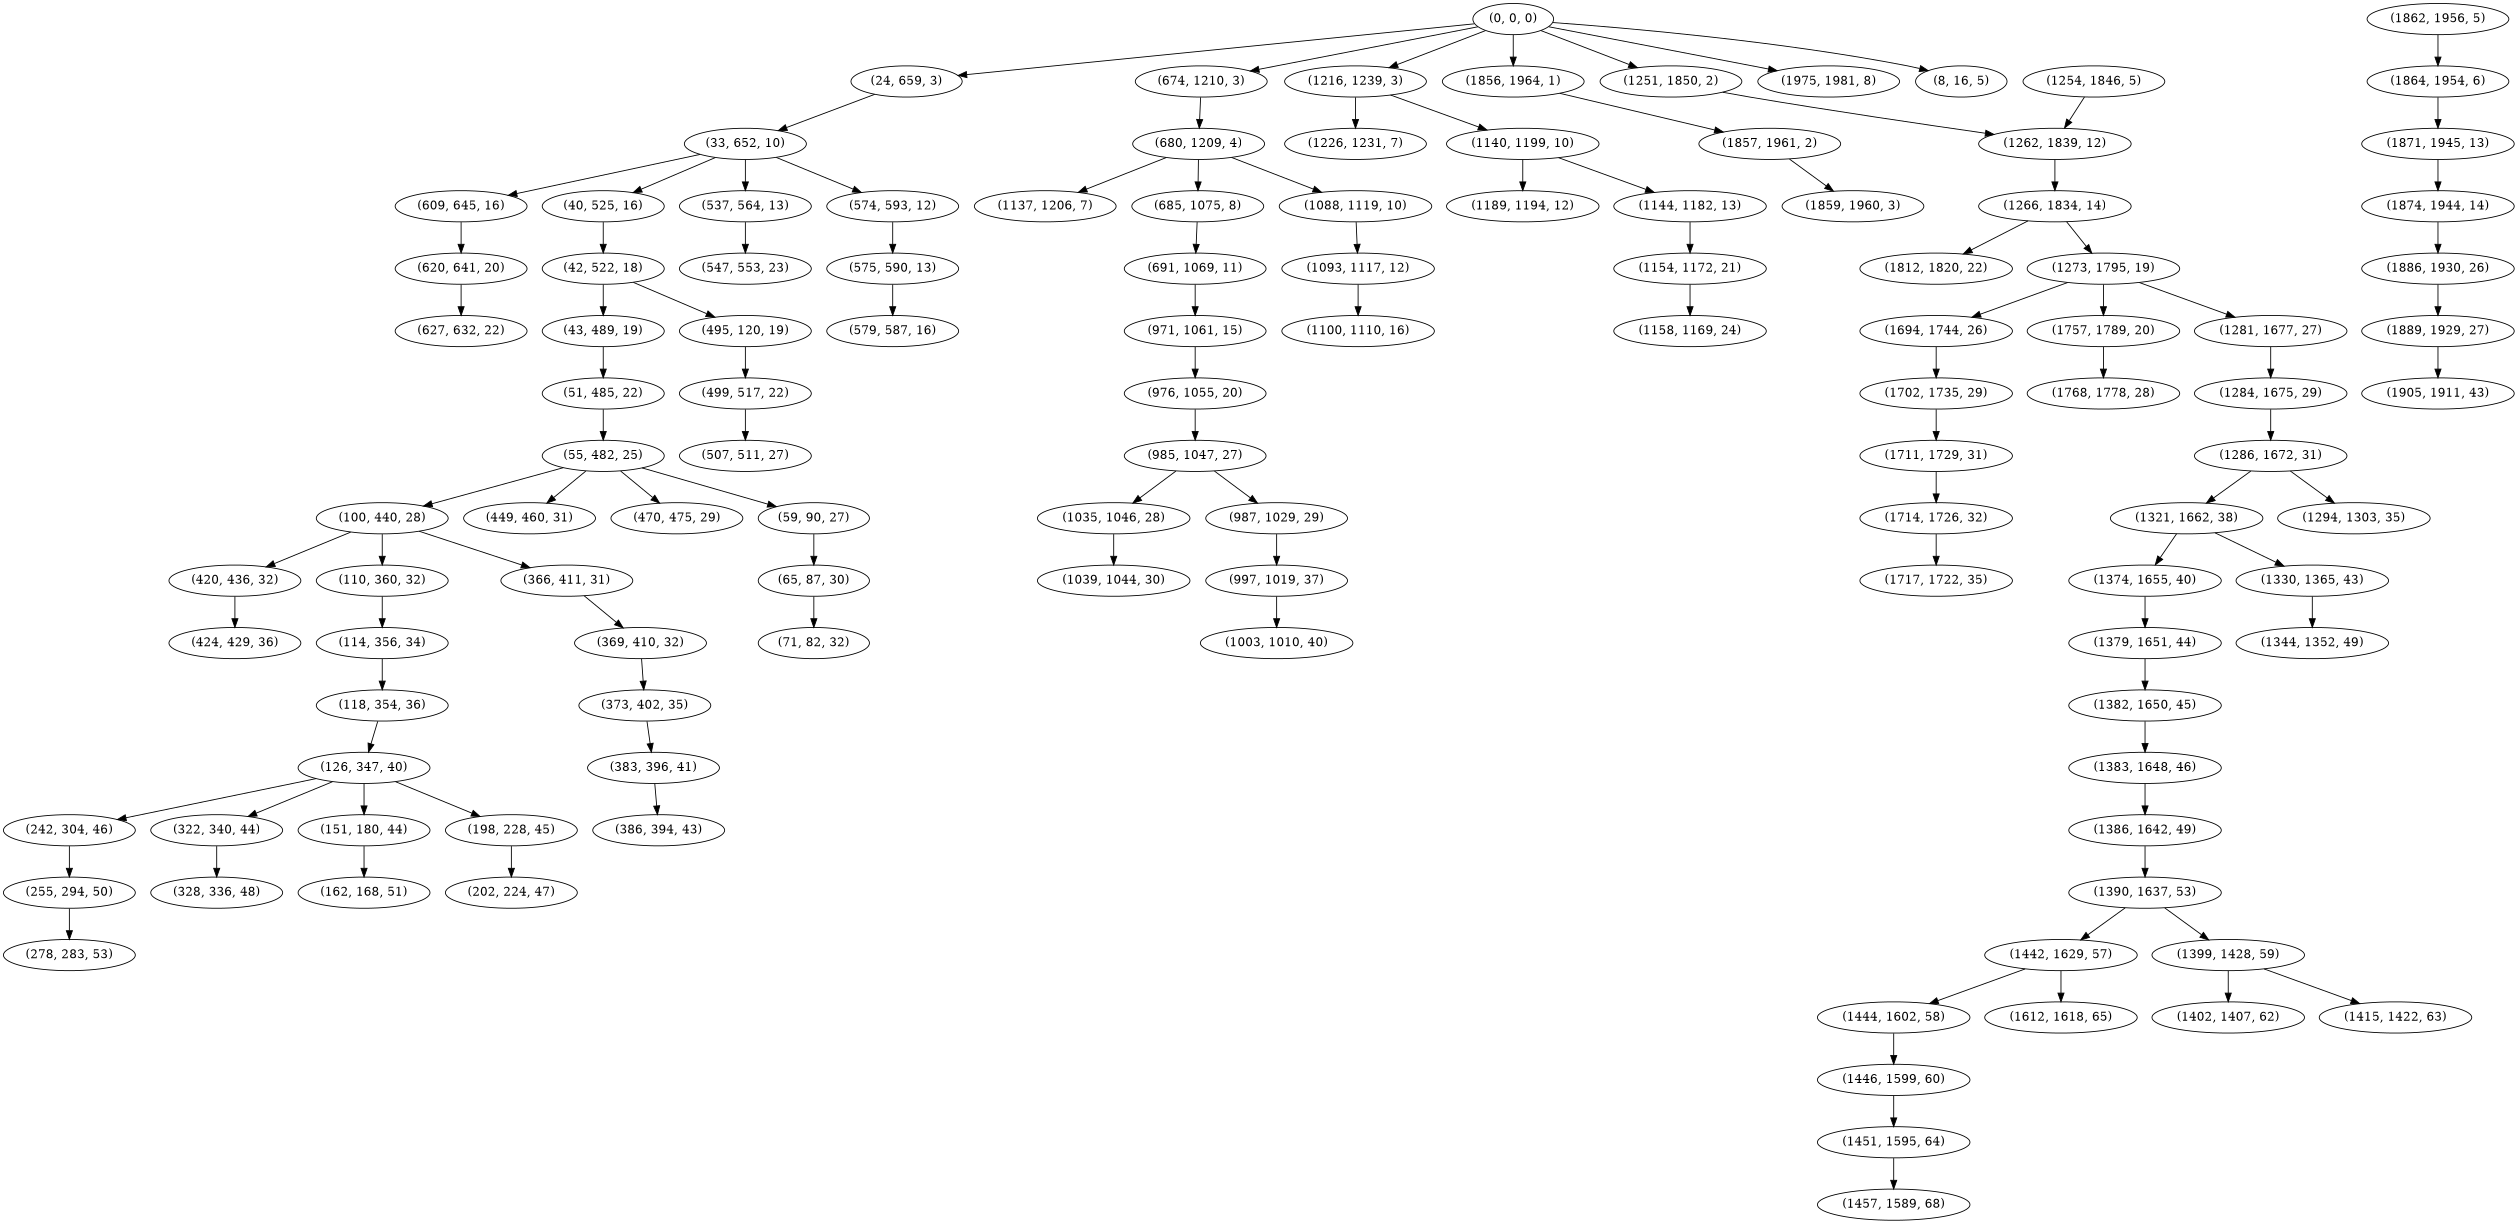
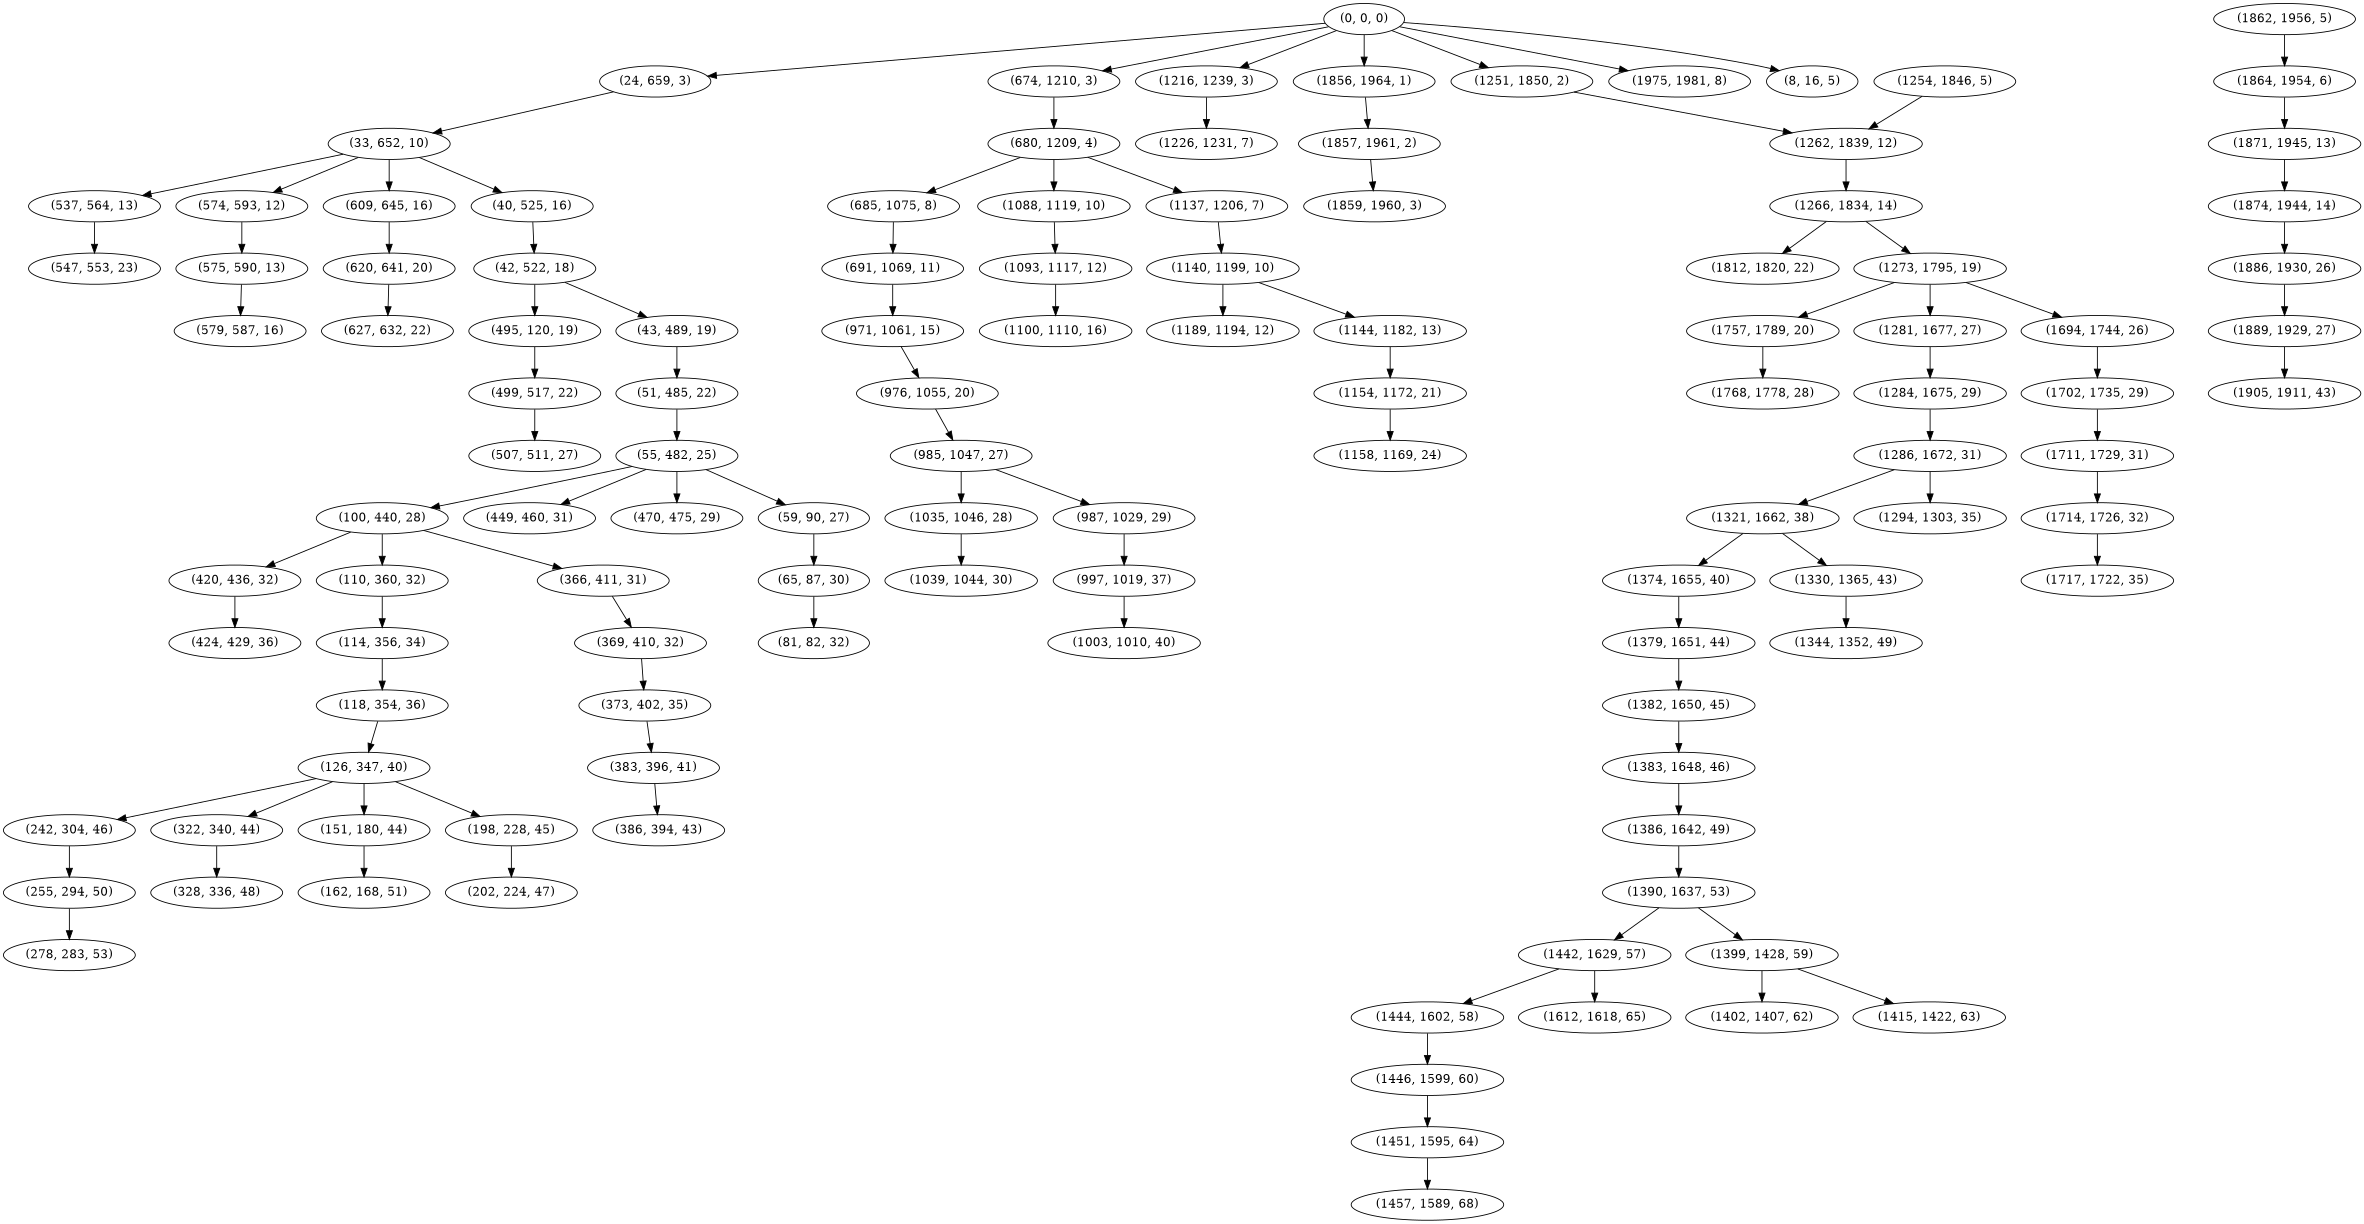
edge "(1216, 1239, 3)" -> "(1140, 1199, 10)": now "(1137, 1206, 7)" -> "(1140, 1199, 10)"
node "(71, 82, 32)": label "(71, 82, 32)" -> "(81, 82, 32)"
